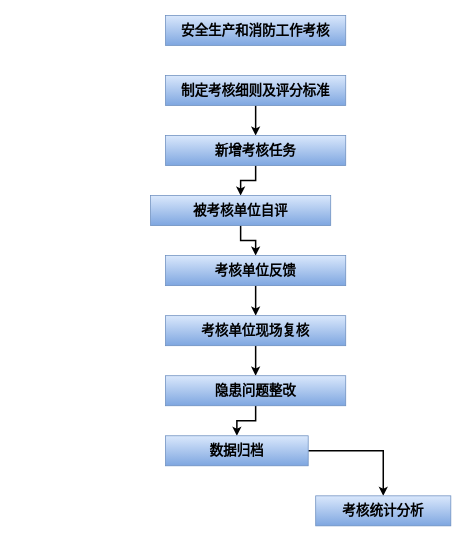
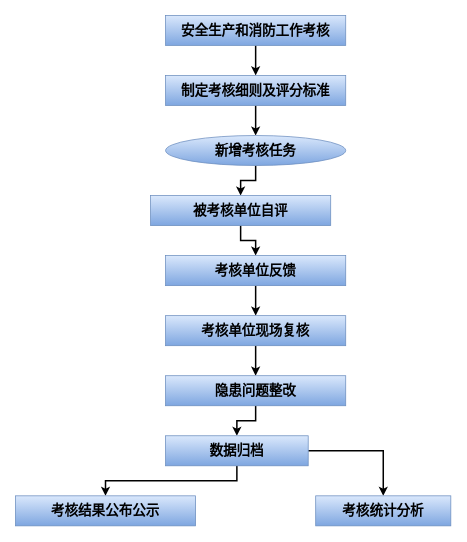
edge "安全生产和消防工作考核" -> "制定考核细则及评分标准": added
node "新增考核任务": shape rectangle -> ellipse
edge "数据归档" -> "考核结果公布公示": added
node "考核结果公布公示": added
